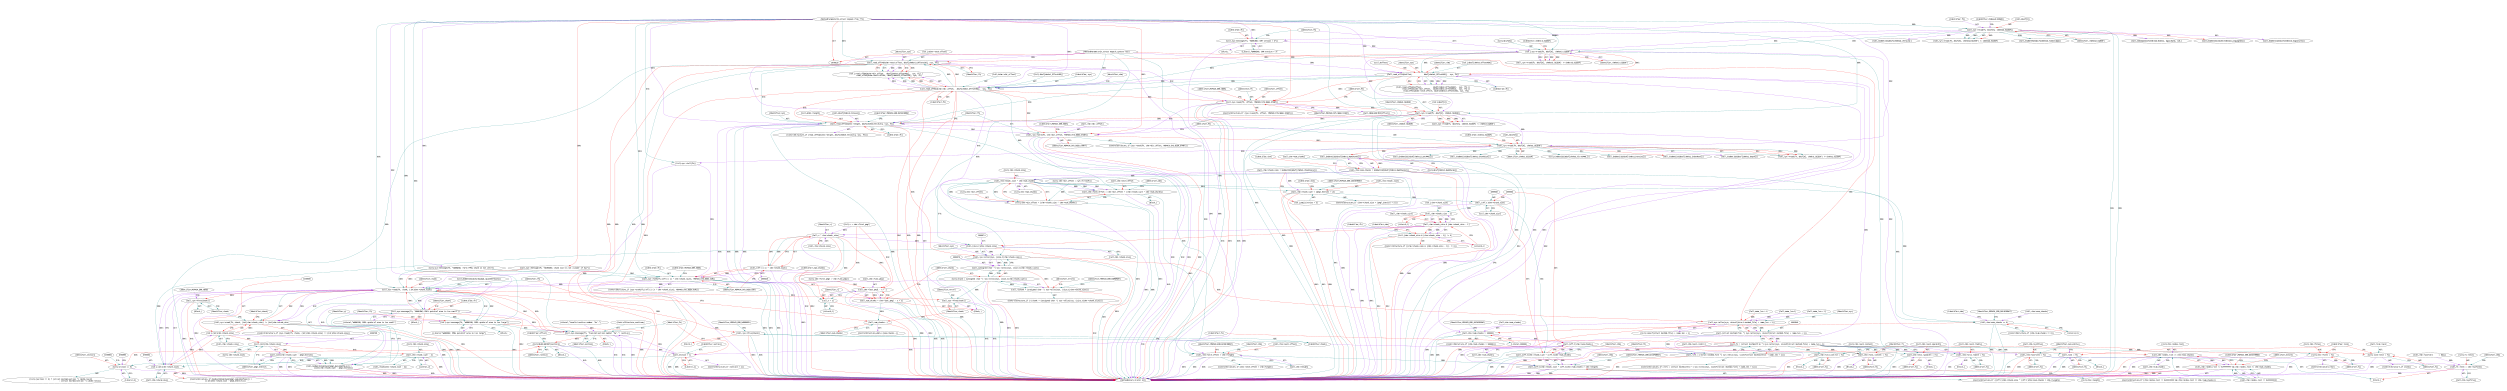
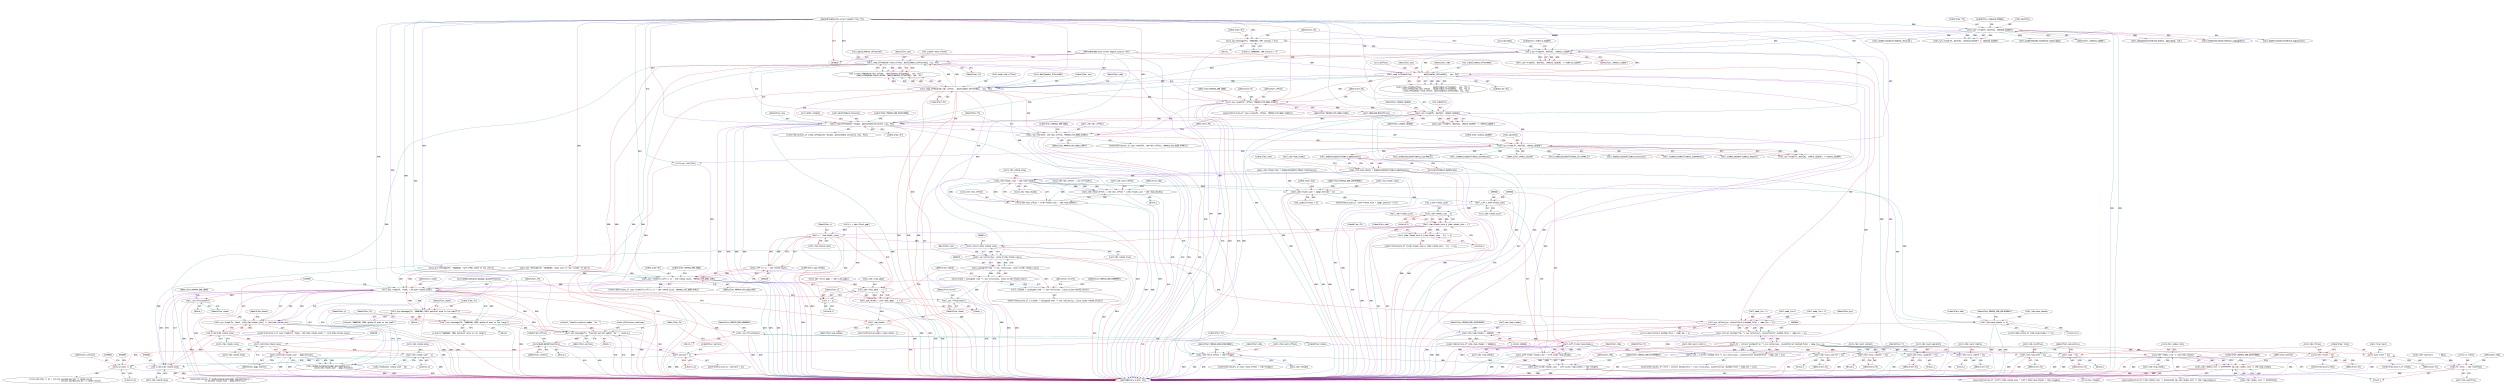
node "(Call,&buf[chmhst3_OffsetCS0])": added
edge "(Call,chm->chunk_size = EndGetI32(&buf[chmhs1_ChunkSize]))" -> "(Call,pmgl_Entries + 2)": now "(Call,chm->chunk_size < (pmgl_Entries + 2))" -> "(Call,pmgl_Entries + 2)"
edge "(Call,chm->chunk_size * chm->num_chunks)" -> "(Call,(size_t)chm->chunk_size)": now "(Call,sys->alloc(sys, (size_t)chm->chunk_size))" -> "(Call,(size_t)chm->chunk_size)"
edge "(Call,(off_t) (x * chm->chunk_size))" -> "1000646": reversed
edge "(Call,EndGetI32(&chunk[pmgl_QuickRefSize]))" -> "(Call,sys->read(fh, chunk, (int)chm->chunk_size))": now "1000699" -> "(Call,sys->read(fh, chunk, (int)chm->chunk_size))"
edge "(Call,chm->sec1.control)" -> "(Call,chm->sec1.content = fi)": now "(Call,chm->sec1.control)" -> "(Call,chm->sec1.control = fi)"
